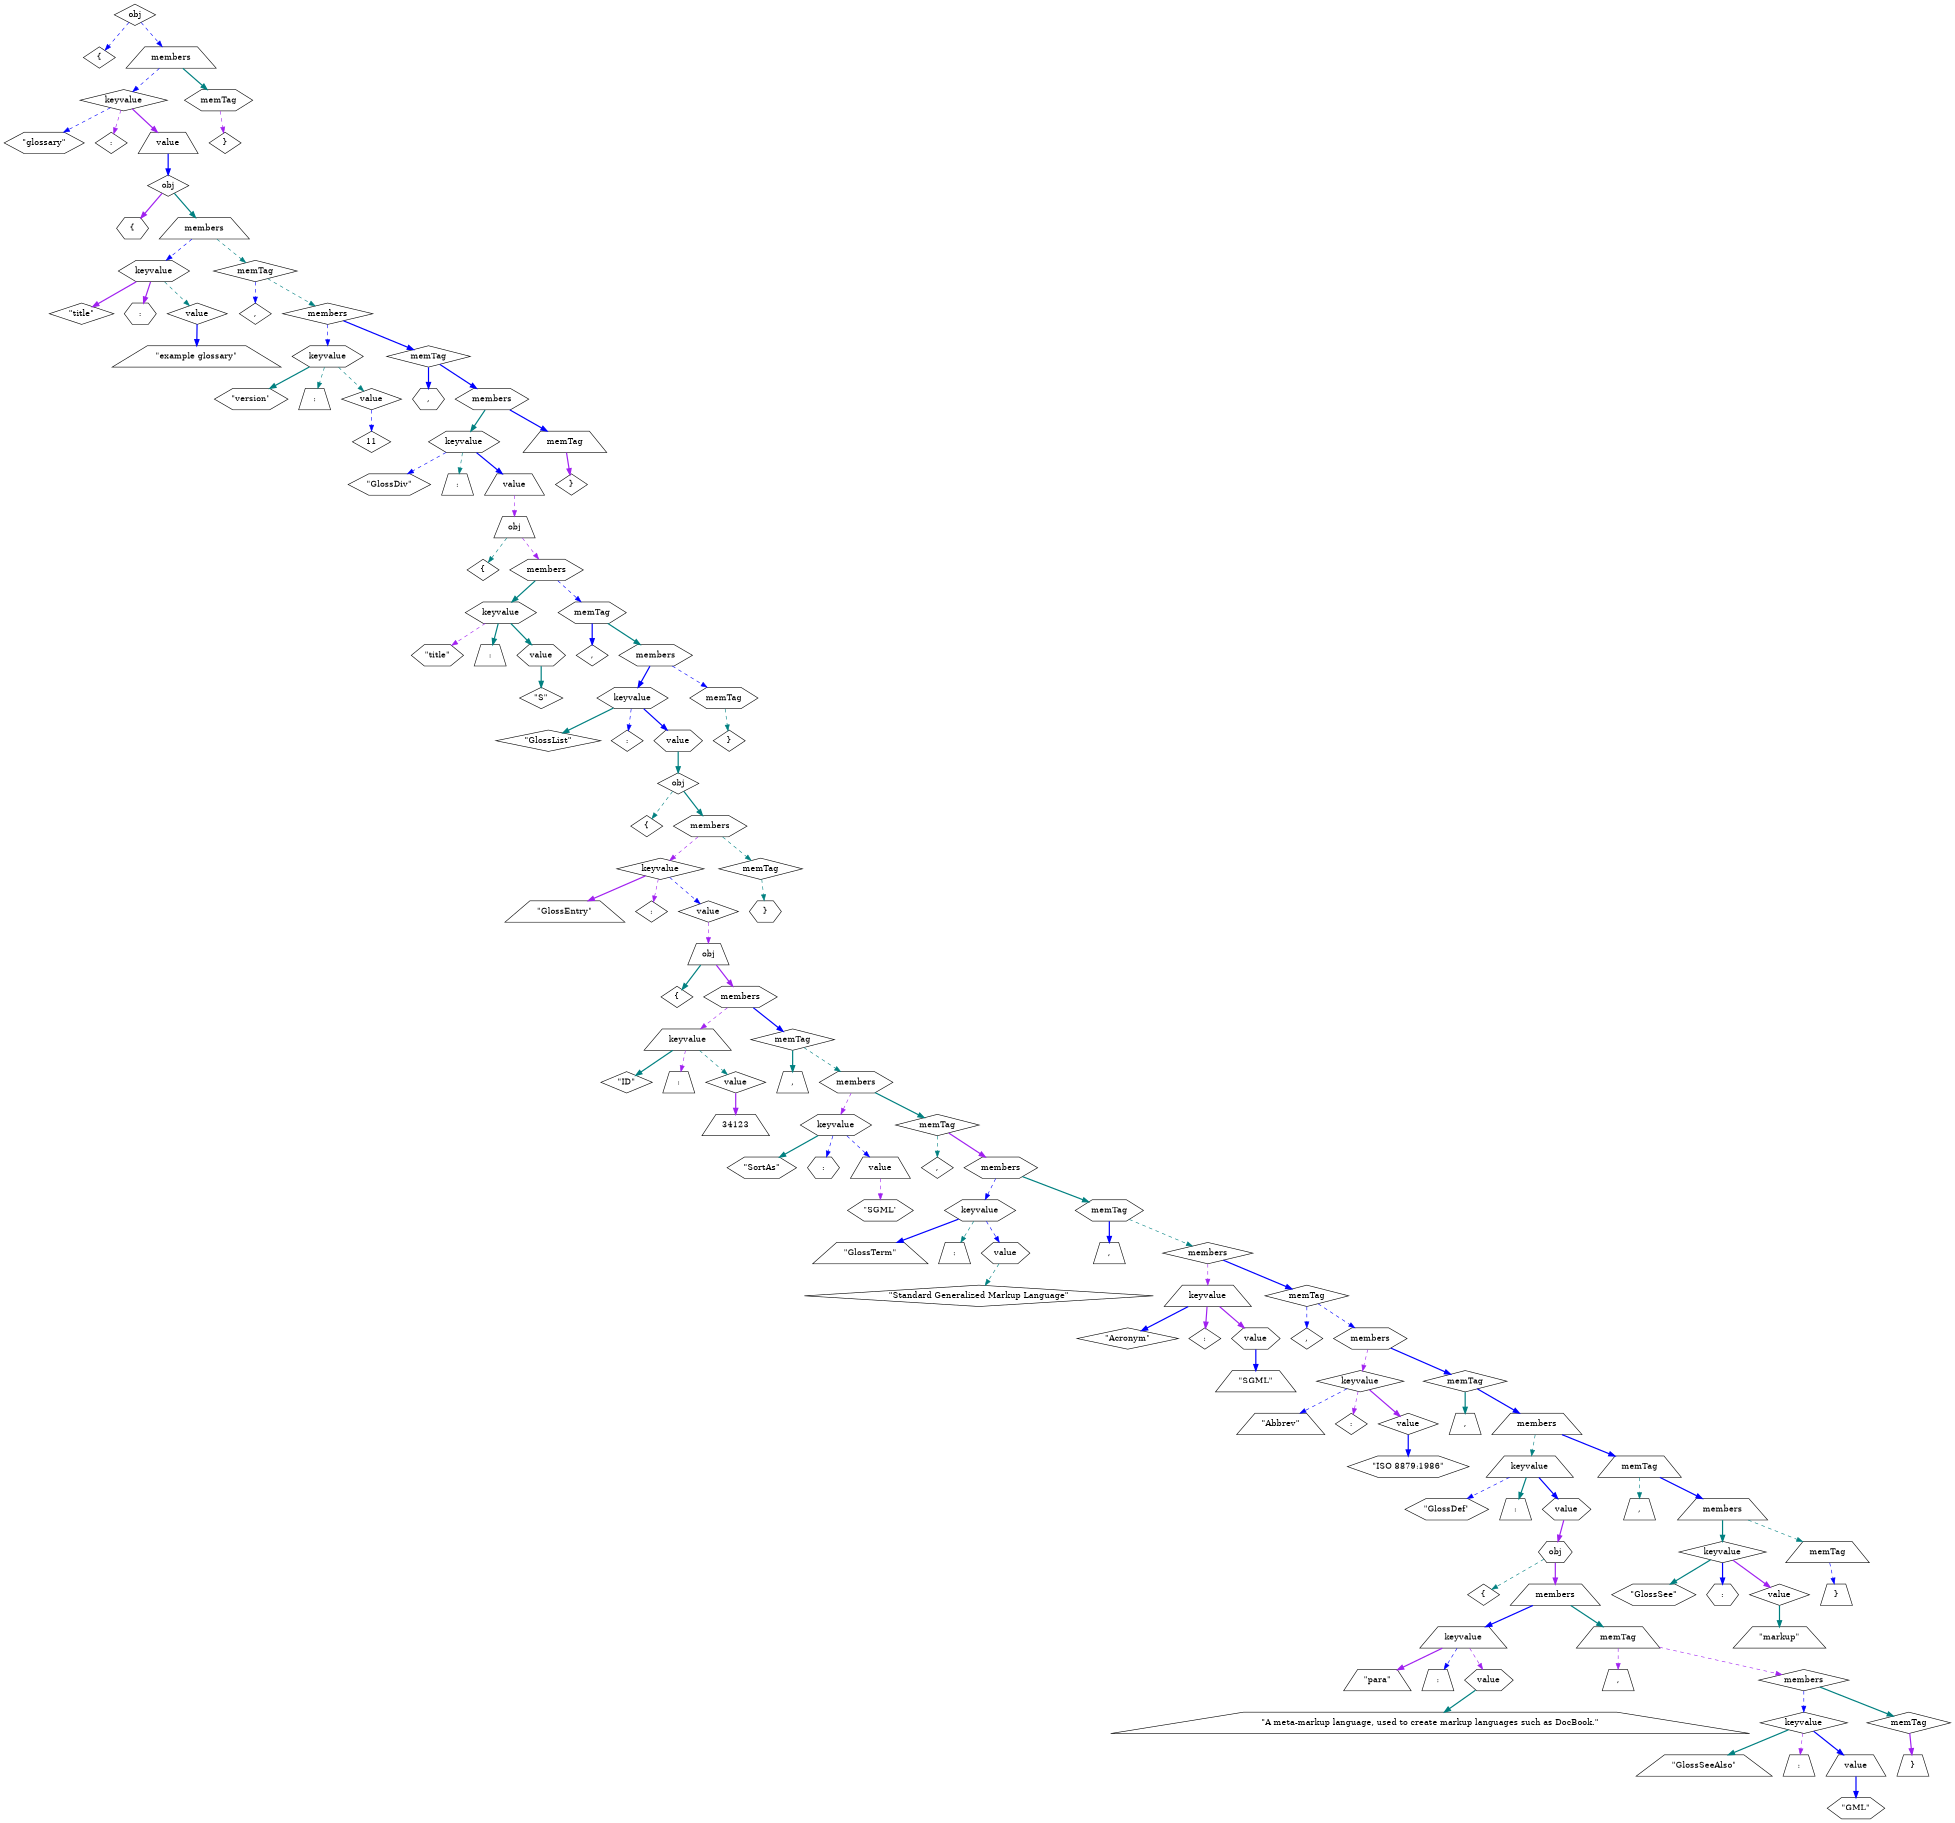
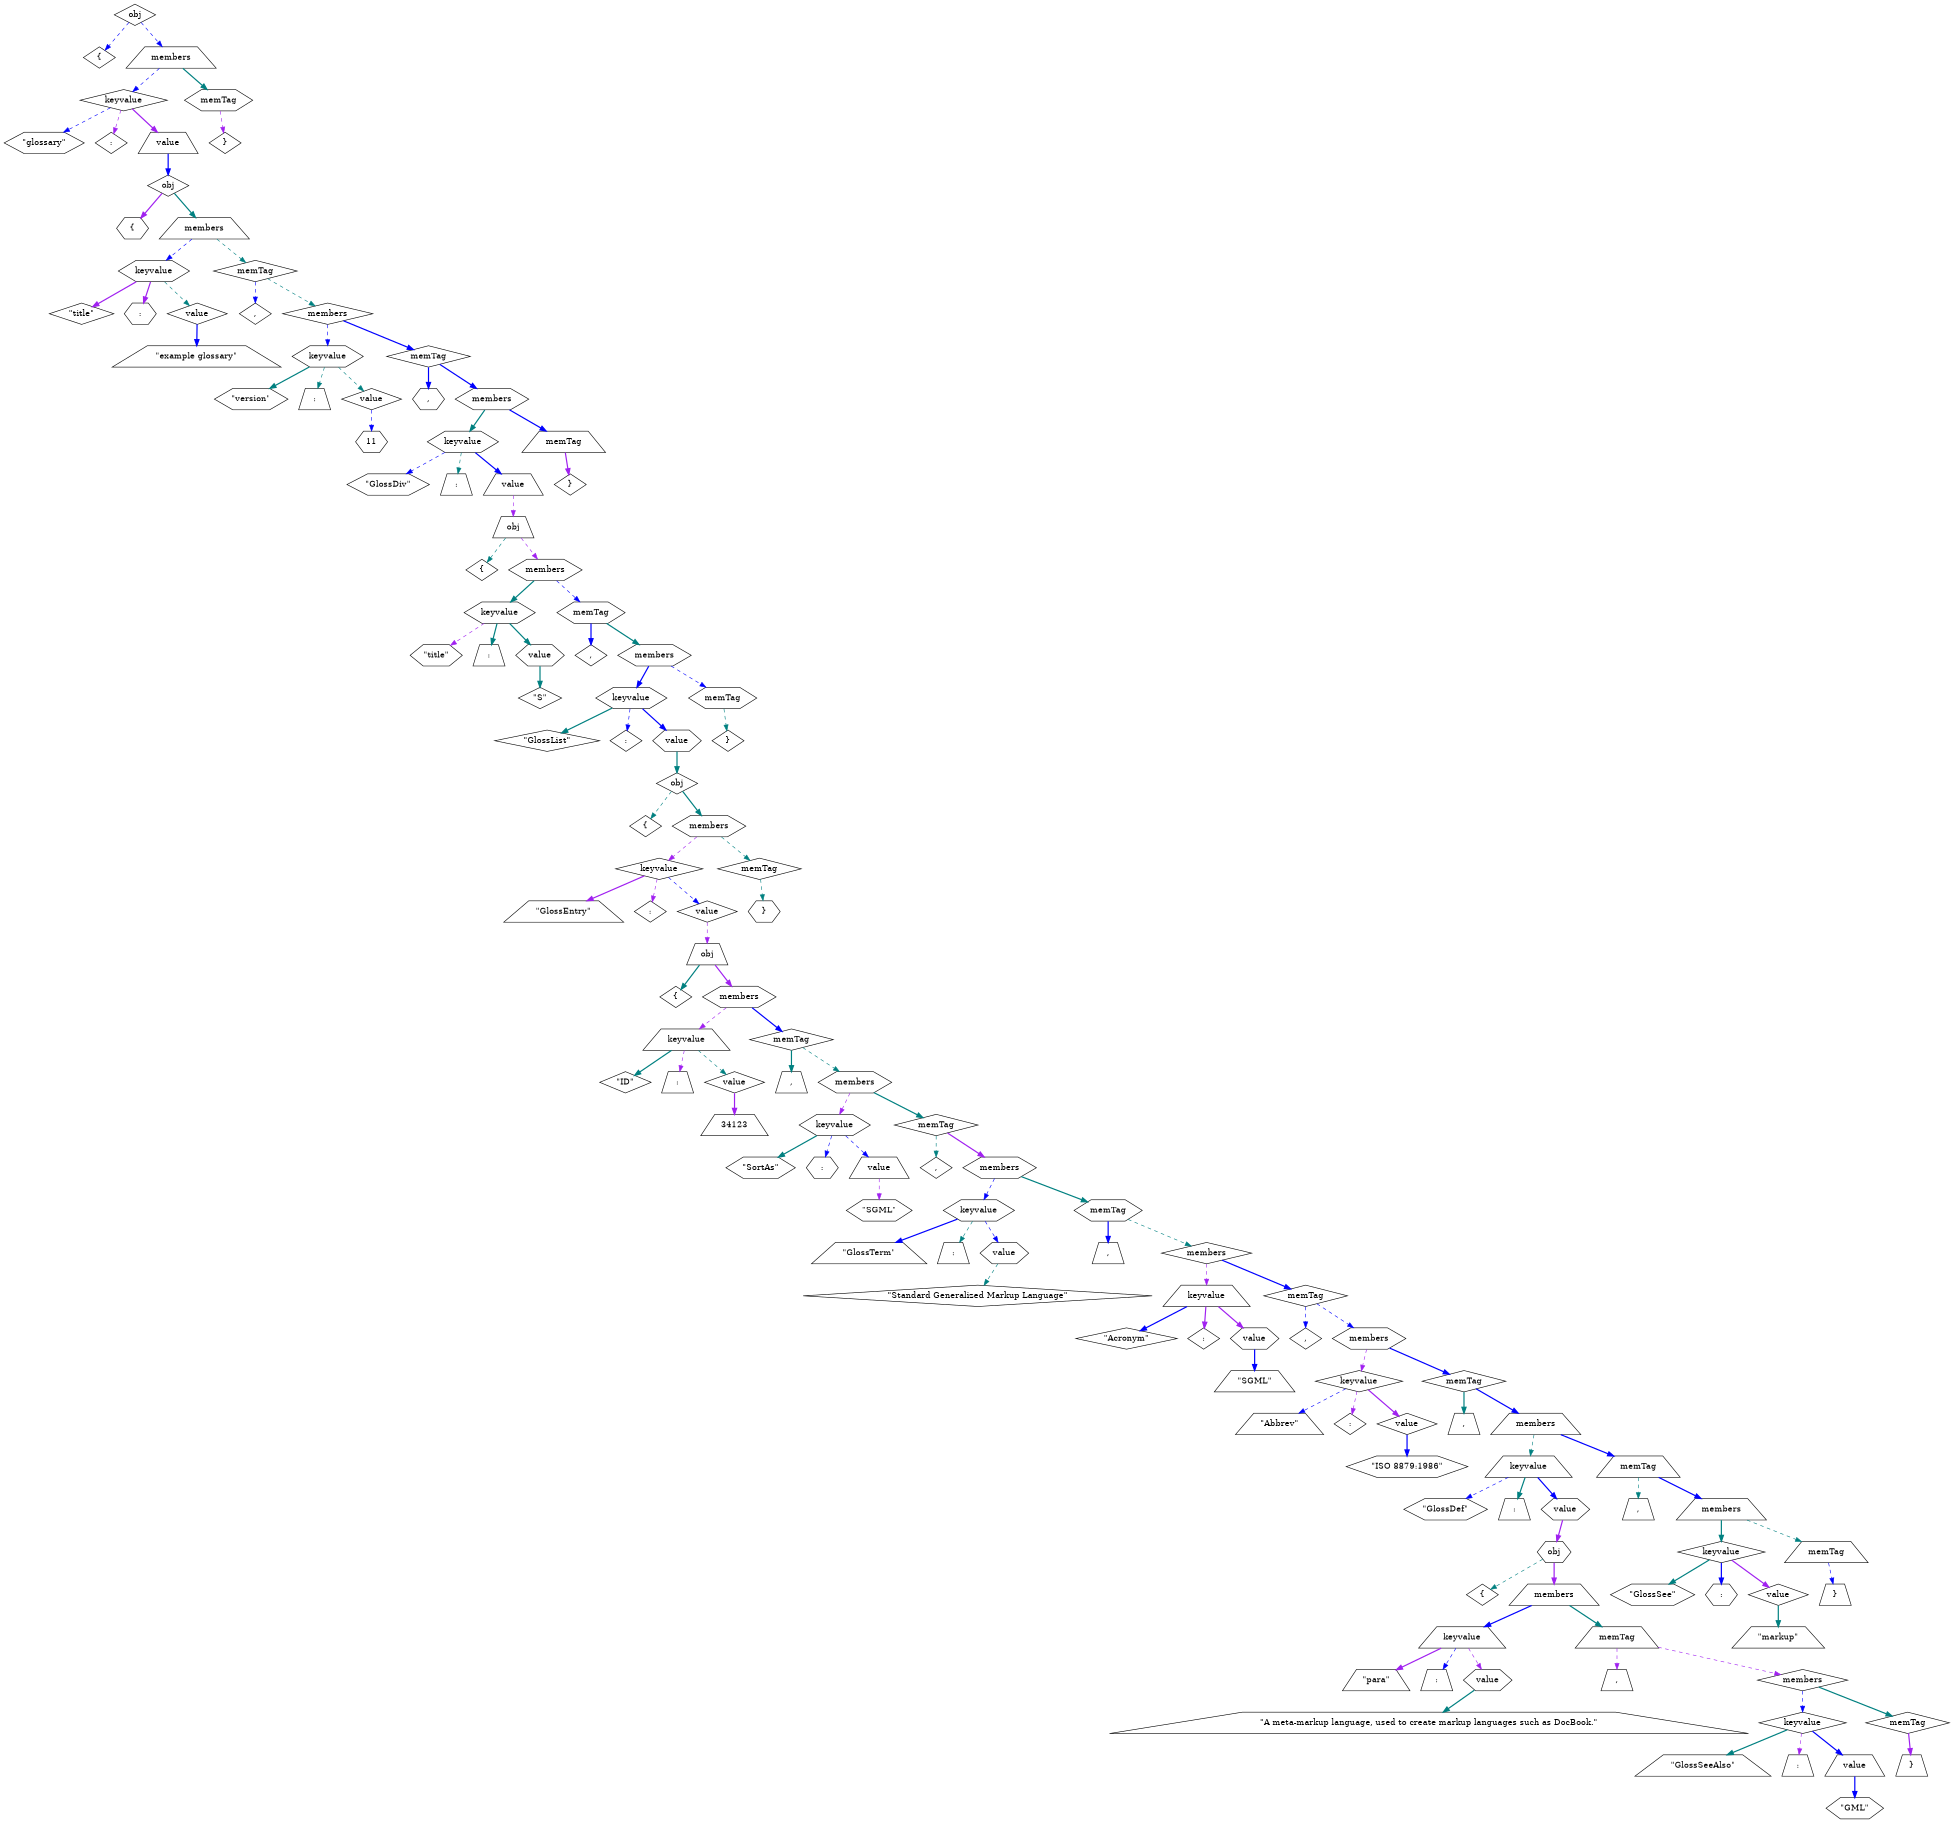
node "11": shape diamond -> hexagon
